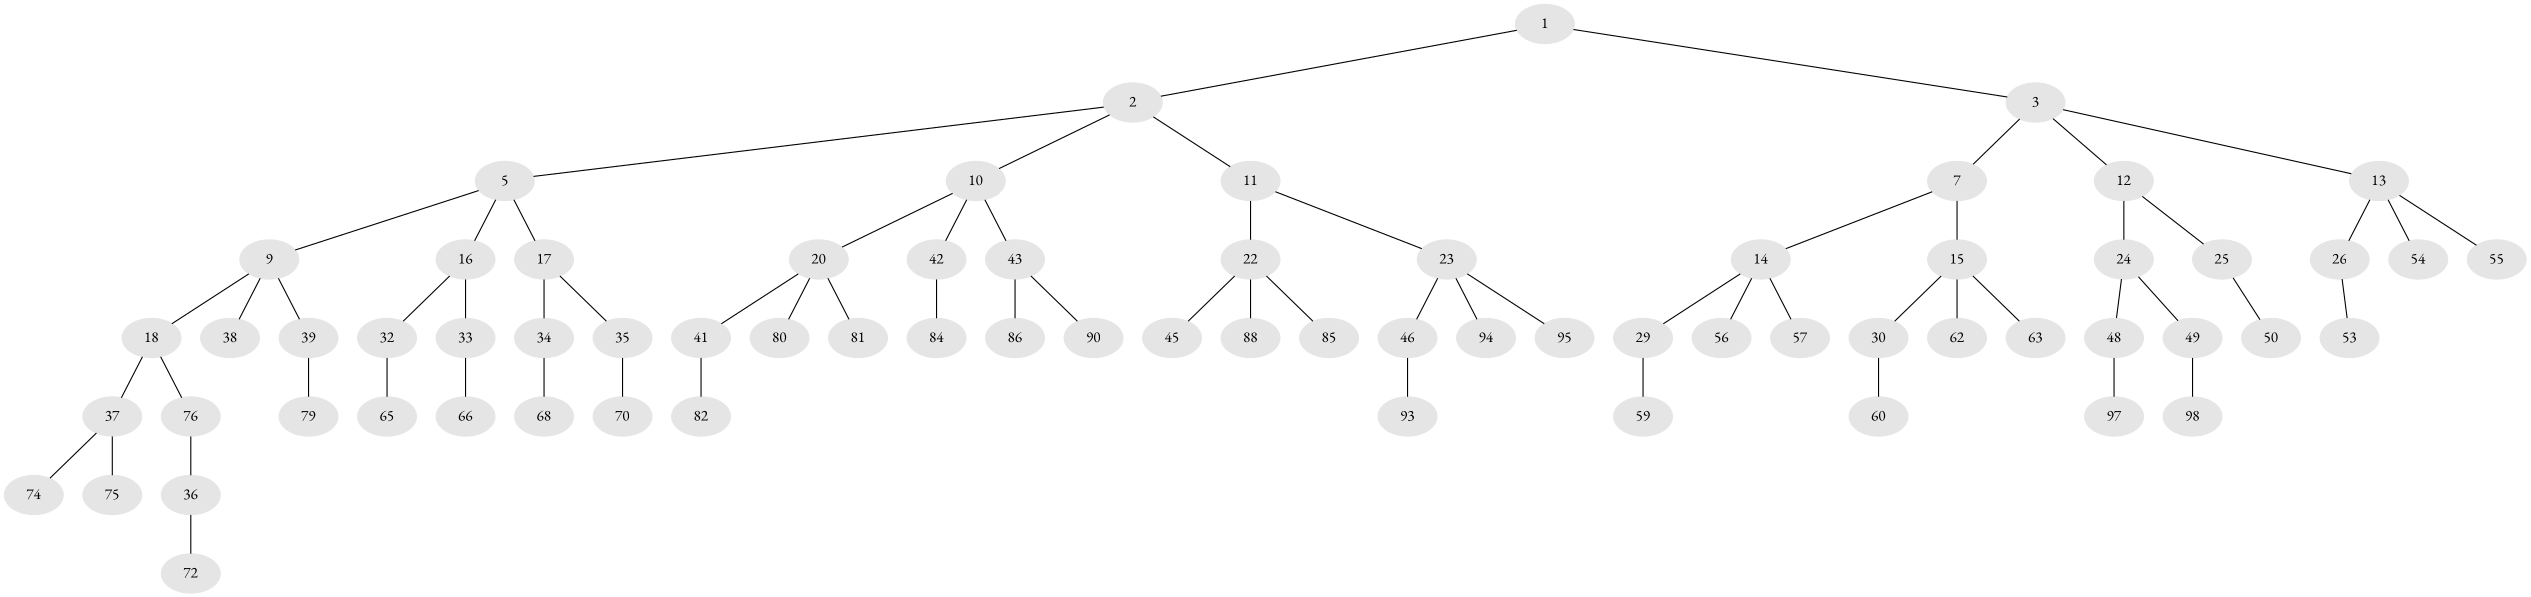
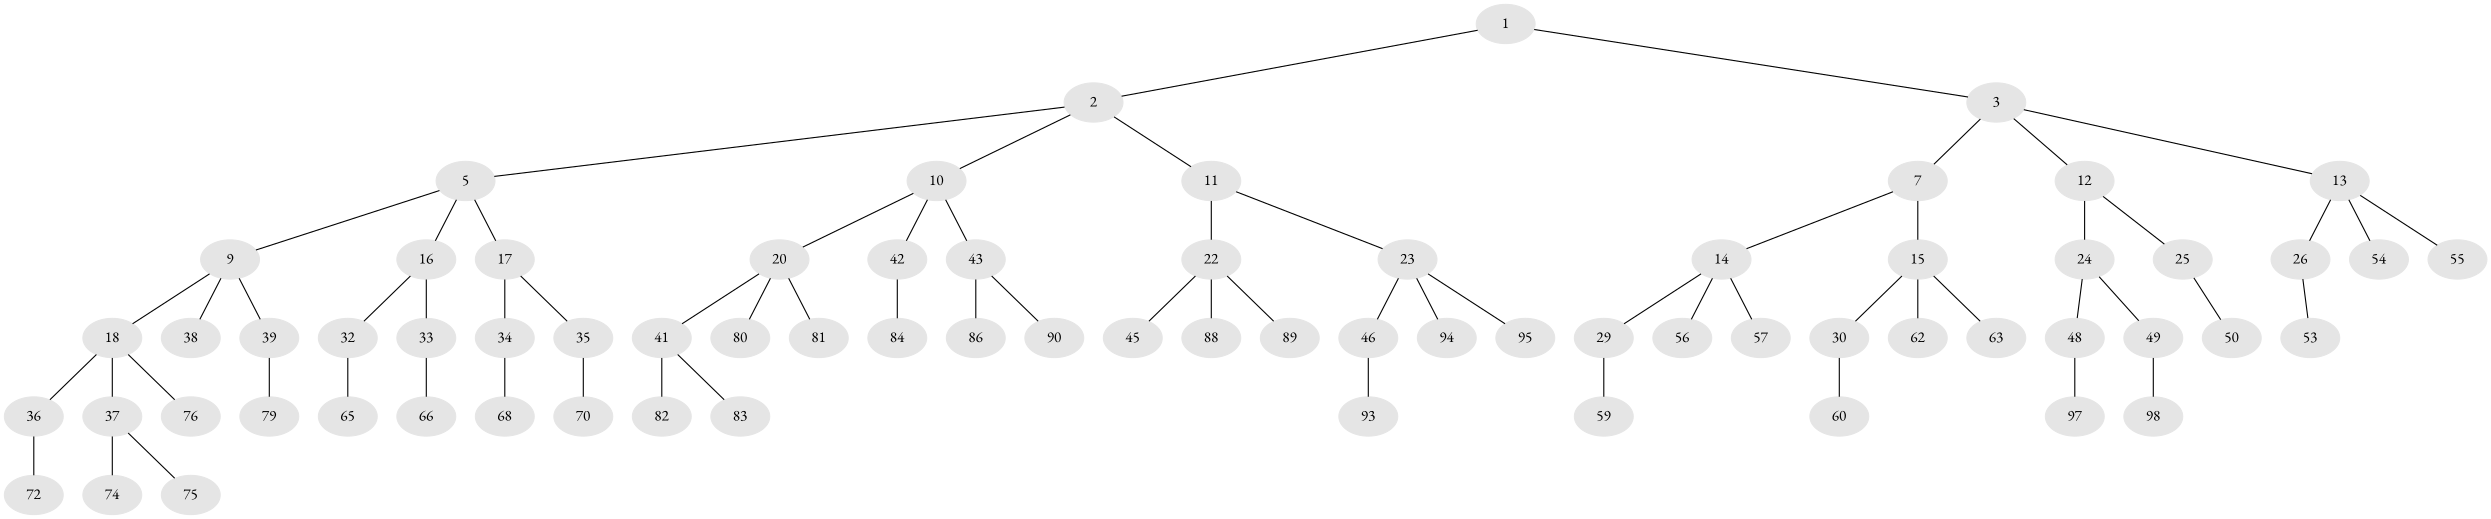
node "85": label "85" -> "89"
node "83": added
edge "76" -- "36": now "18" -- "36"
